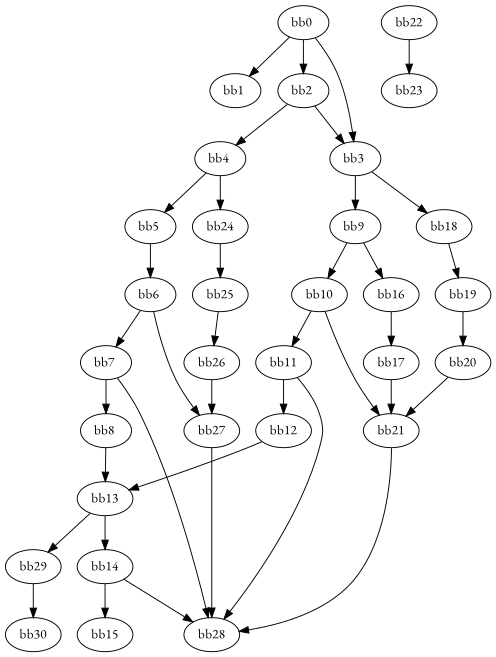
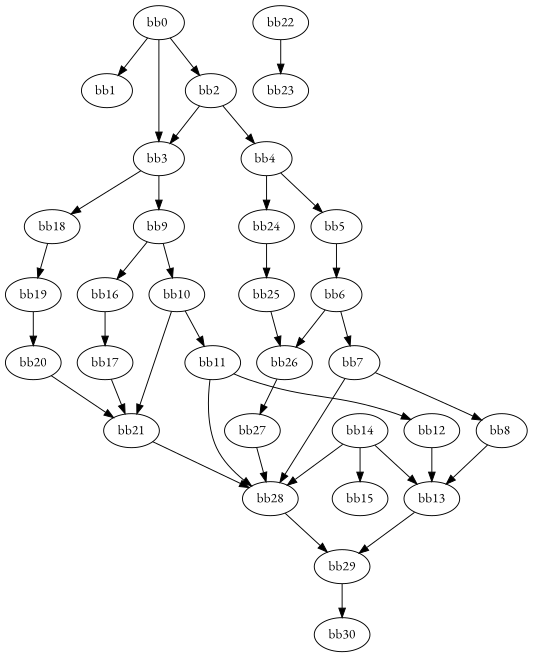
edge "bb6" -> "bb27": now "bb6" -> "bb26"
edge "bb13" -> "bb14": reversed
edge "bb28" -> "bb29": added
